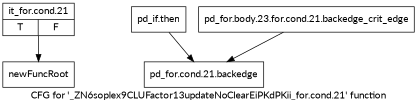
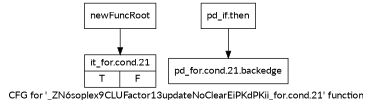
node "pd_for.body.23.for.cond.21.backedge_crit_edge": removed
edge "it_for.cond.21" -> "newFuncRoot": reversed
